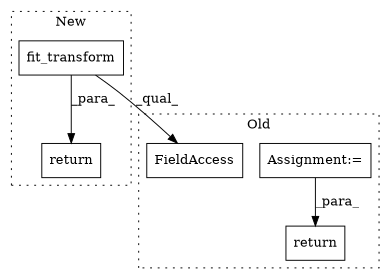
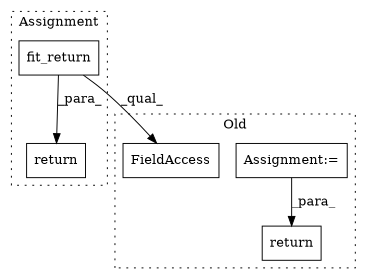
cluster "New": label "New" -> "Assignment"
node "fit_transform": label "fit_transform" -> "fit_return"
